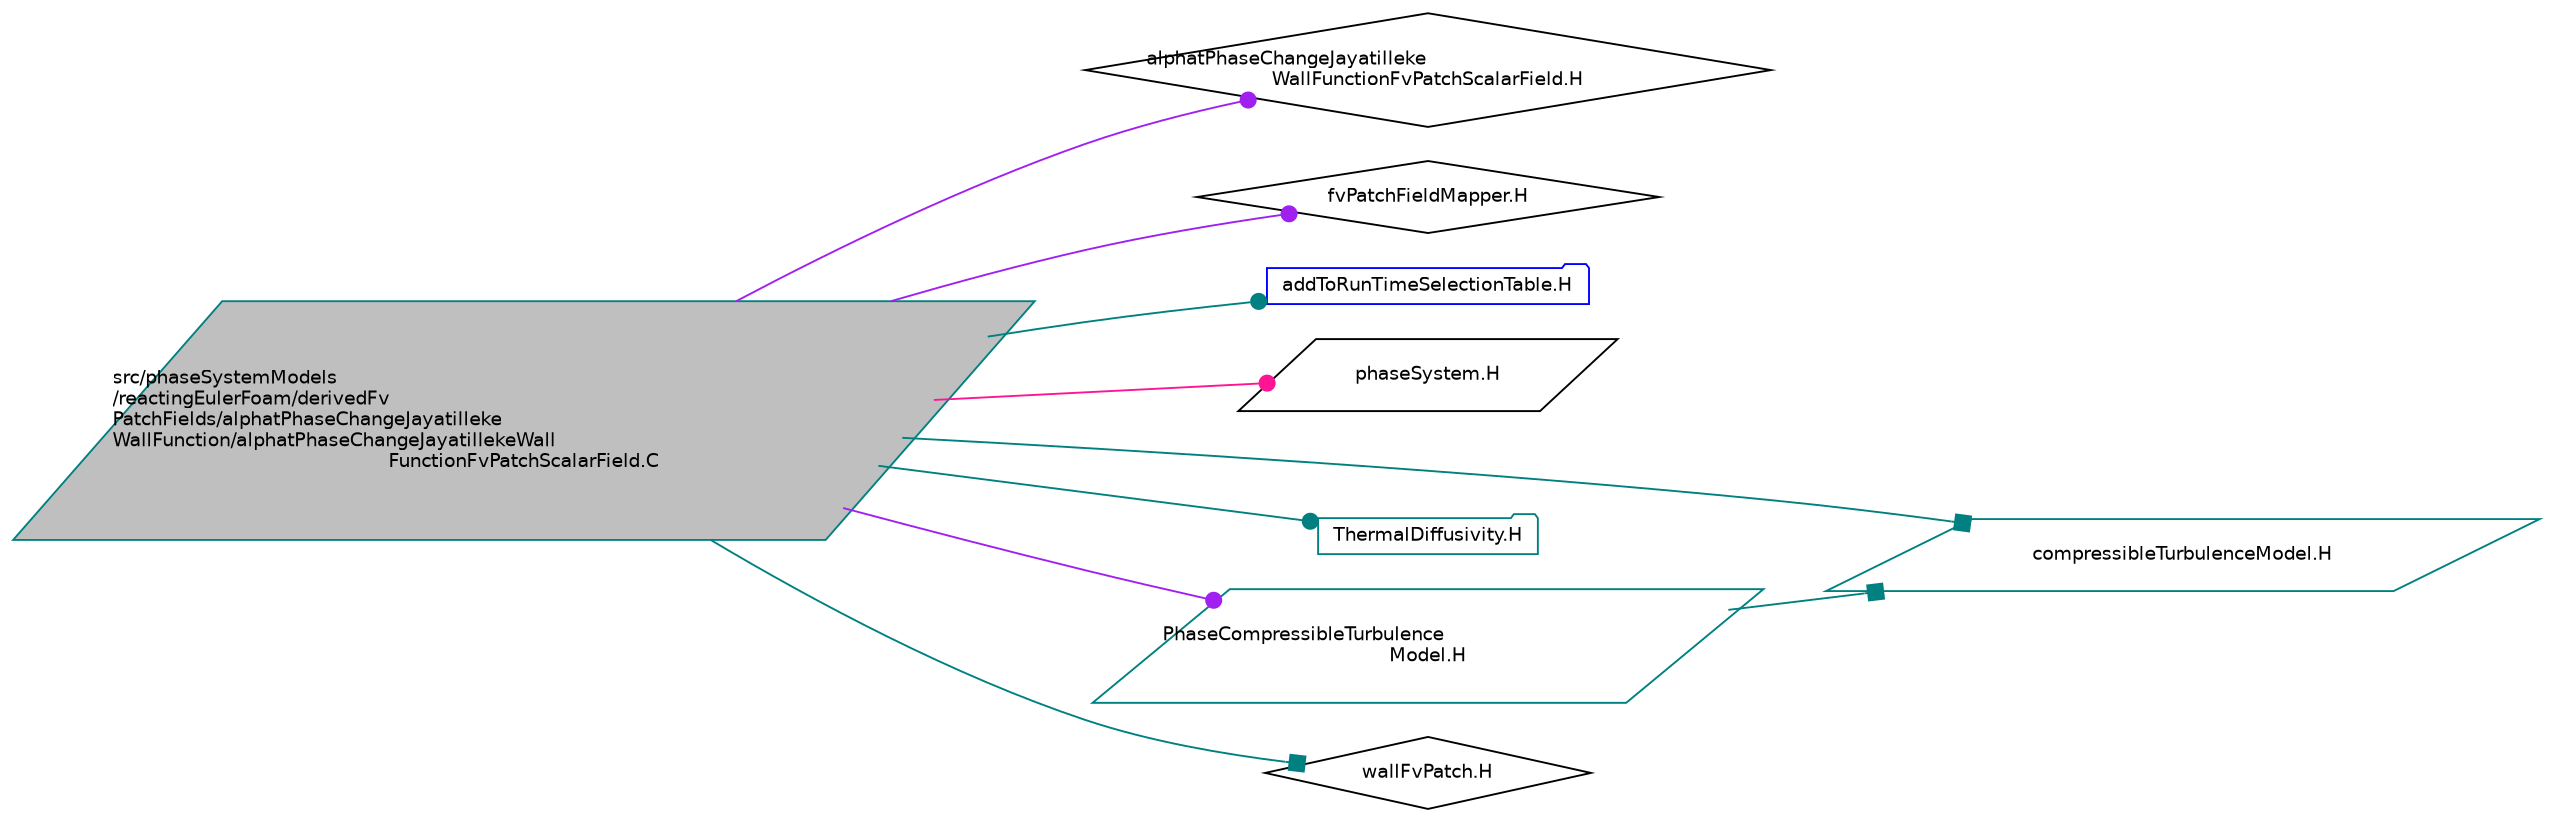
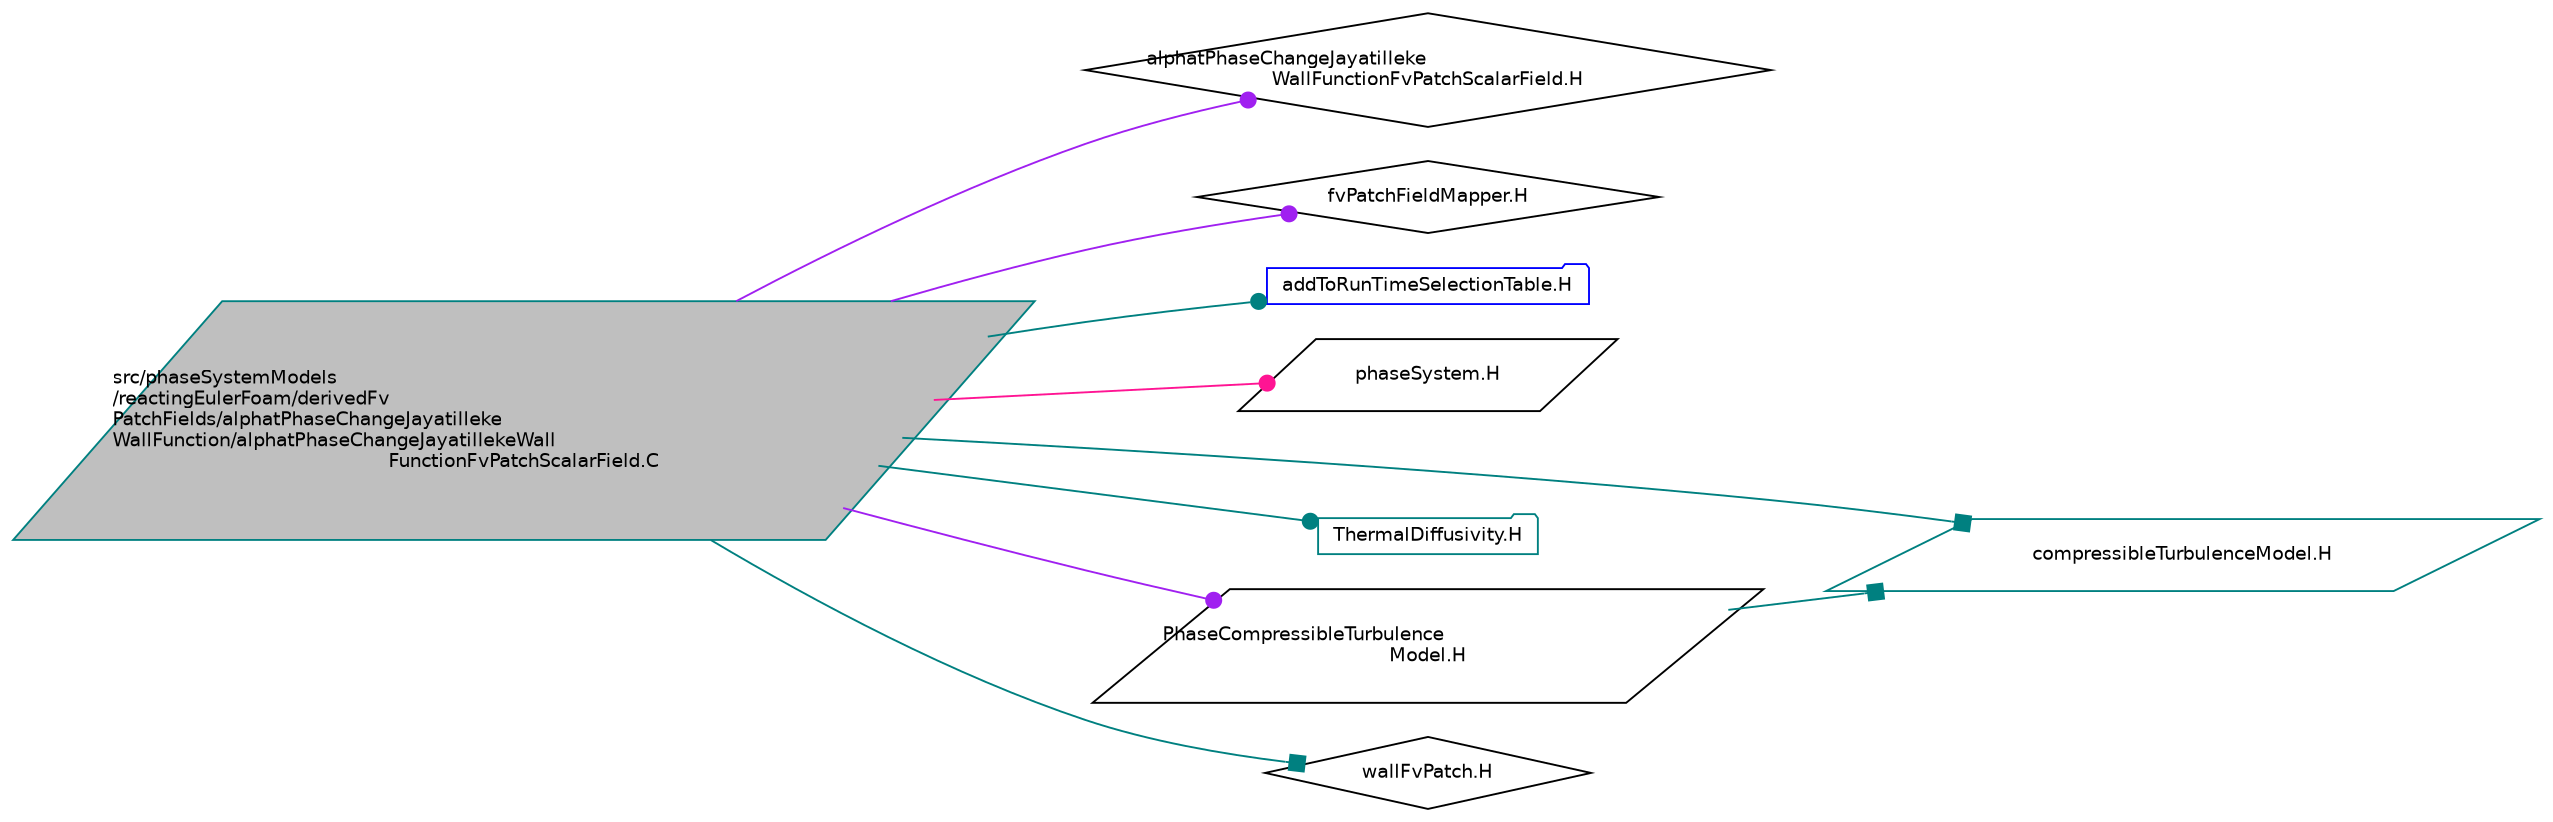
node "PhaseCompressibleTurbulence Model.H": color teal -> black
